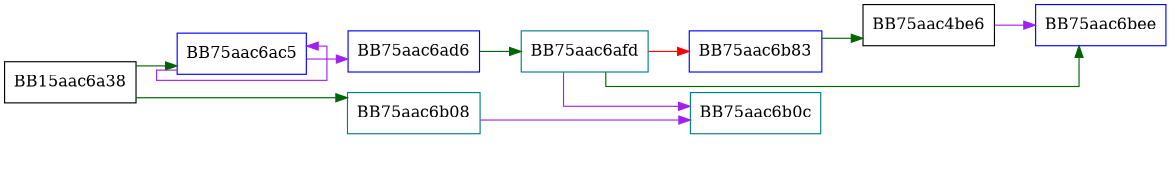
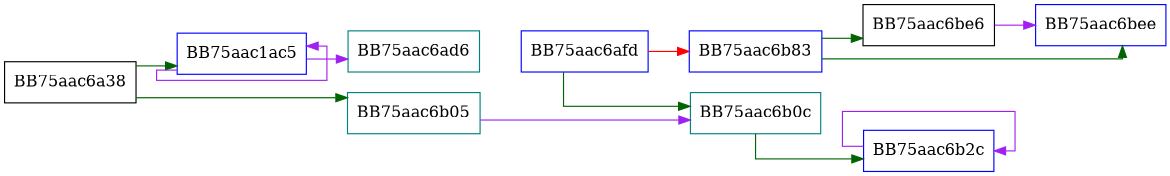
node "BB75aac4be6": label "BB75aac4be6" -> "BB75aac6be6"
node "BB75aac6ad6": color blue -> teal
edge "BB75aac6ad6" -> "BB75aac6afd": removed
node "BB75aac6afd": color teal -> blue
node "BB75aac6ac5": label "BB75aac6ac5" -> "BB75aac1ac5"
node "BB15aac6a38": label "BB15aac6a38" -> "BB75aac6a38"
edge "BB75aac6afd" -> "BB75aac6bee": now "BB75aac6b83" -> "BB75aac6bee"
edge "BB75aac6afd" -> "BB75aac6b0c": color purple -> darkgreen
node "BB75aac6b08": label "BB75aac6b08" -> "BB75aac6b05"
node "BB75aac6b2c": added
